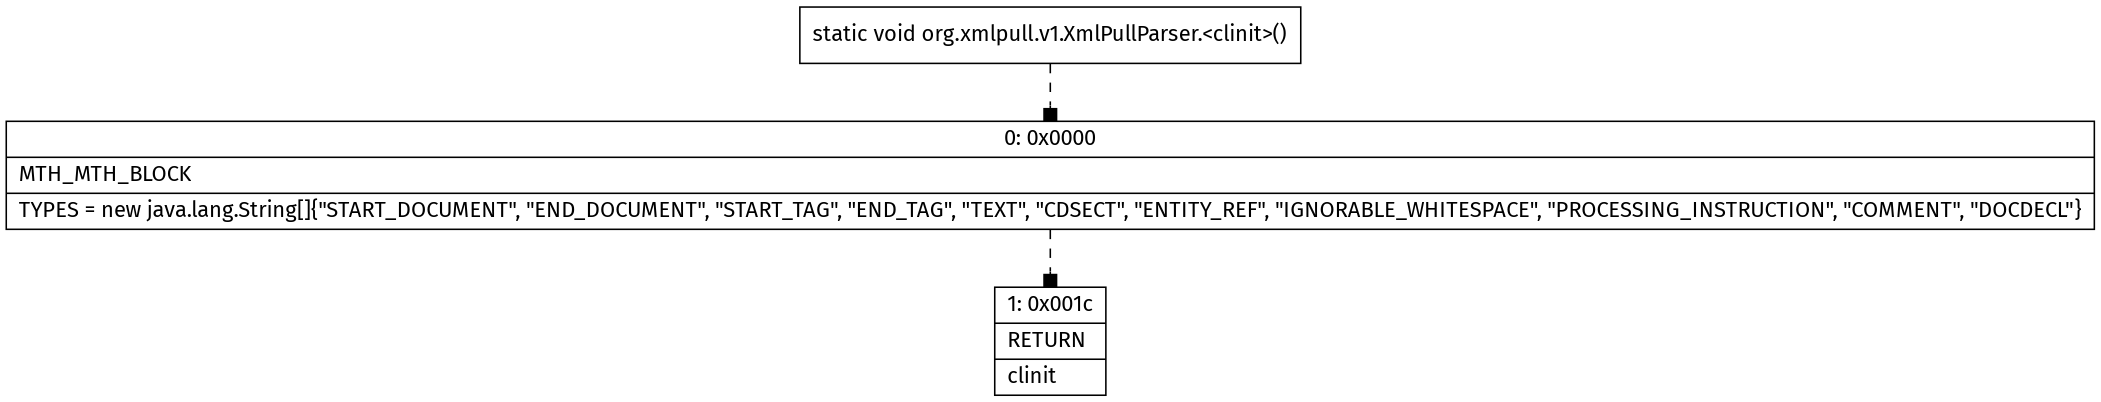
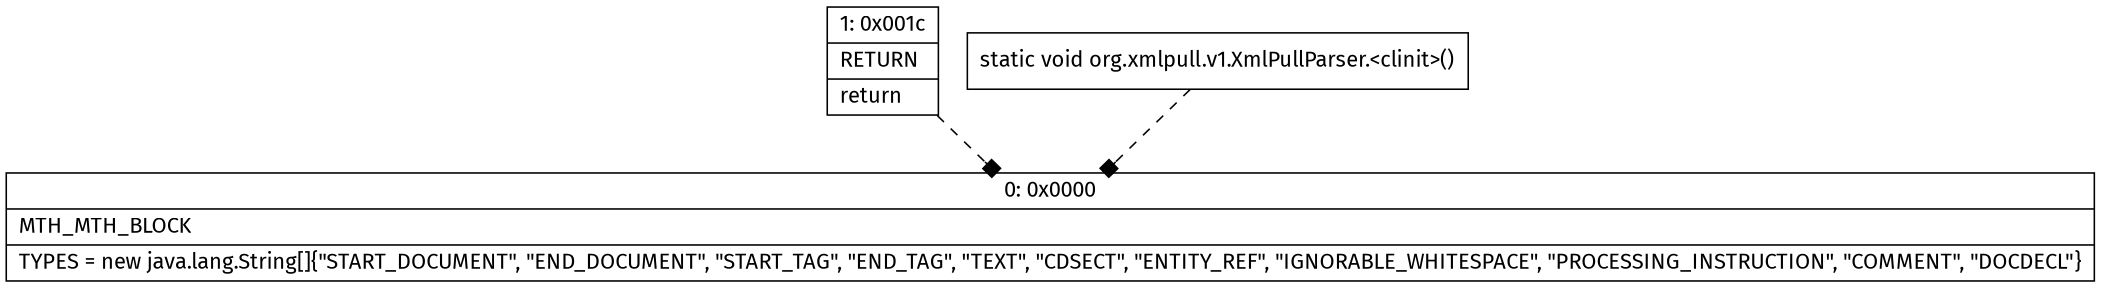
edge "0: 0x0000" -> "1: 0x001c": reversed
node "1: 0x001c": text "clinit" -> "return"
